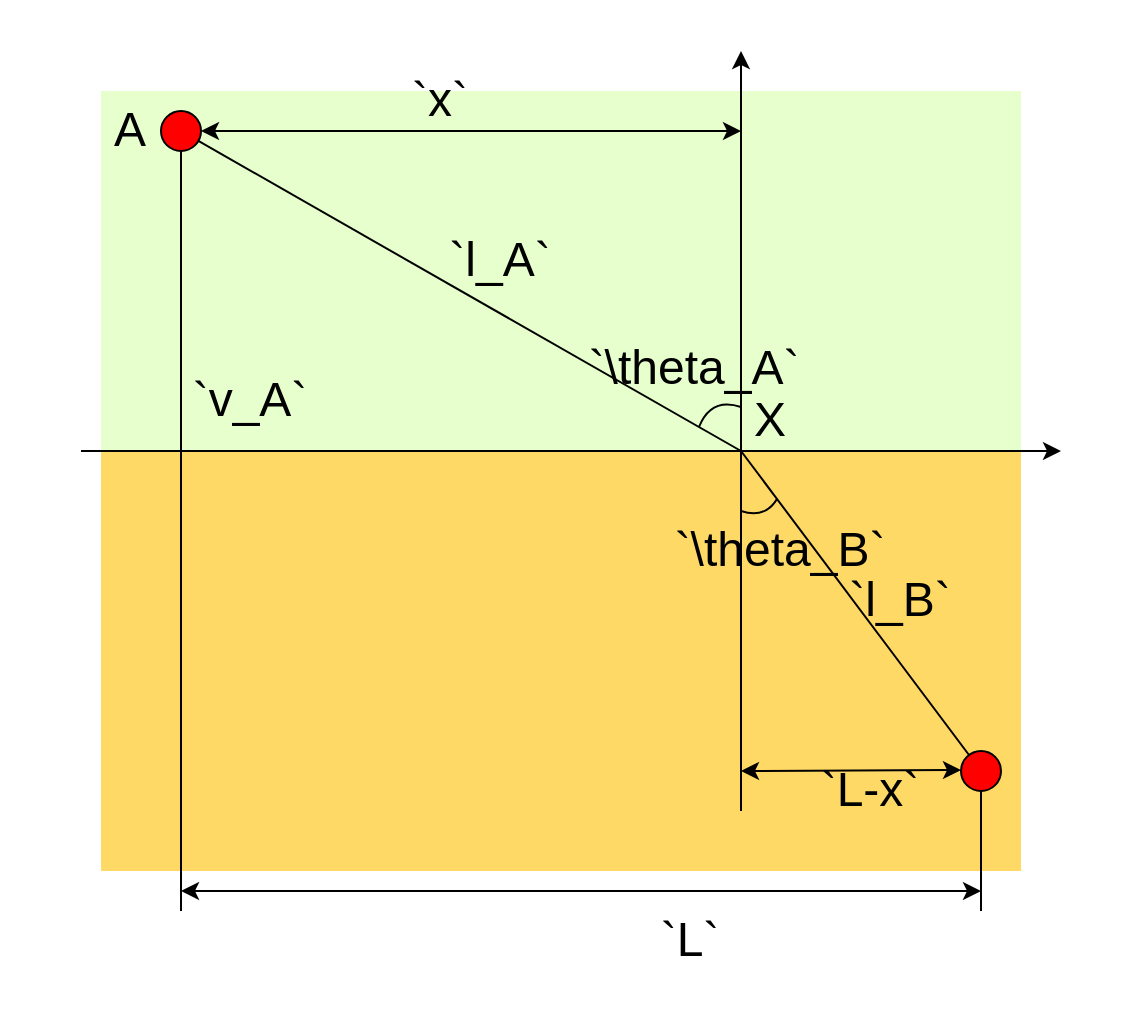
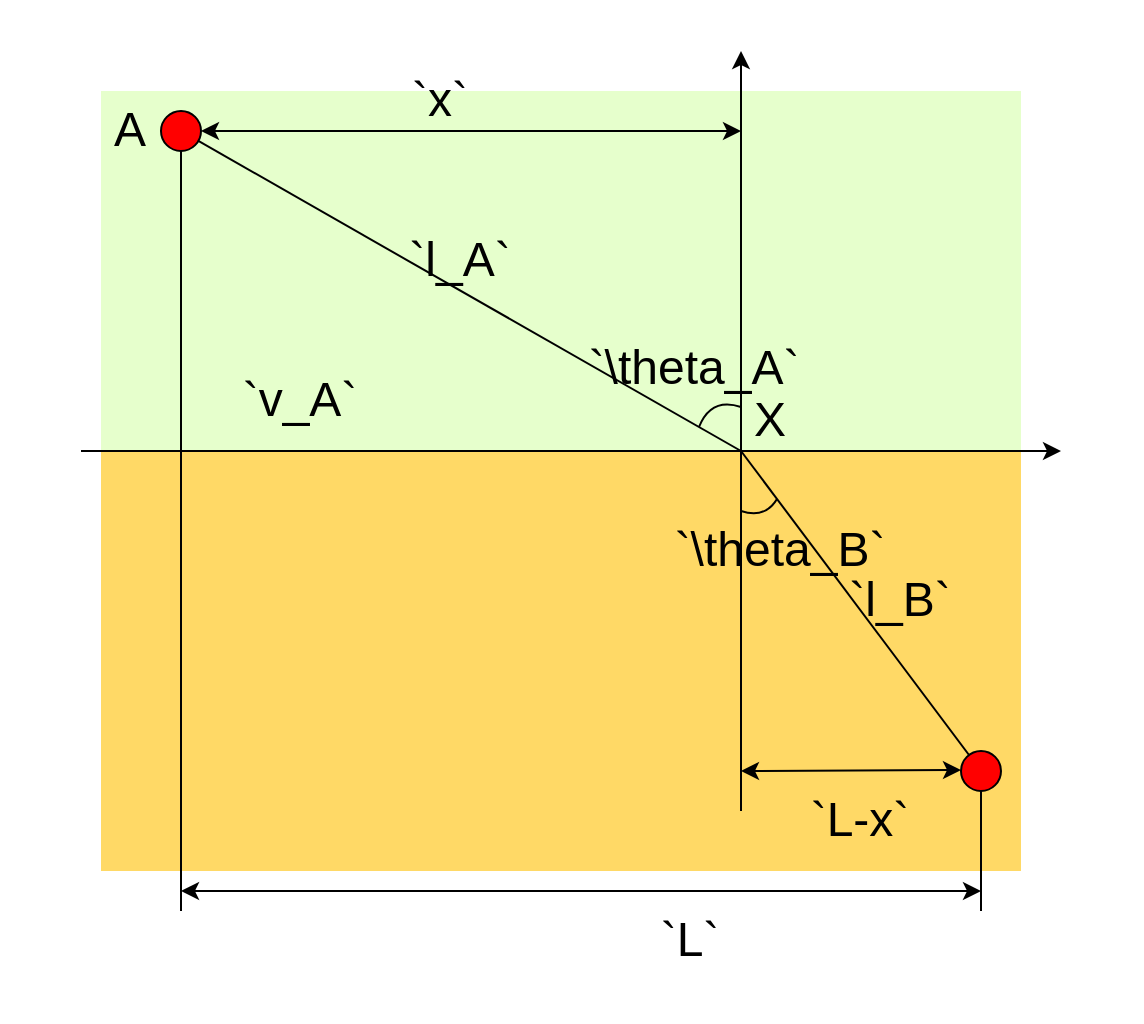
node "`l_A`": moved (501, 261) -> (461, 261)
node "`v_A`": moved (251, 401) -> (301, 401)
node "`L-x`": moved (871, 791) -> (861, 821)
